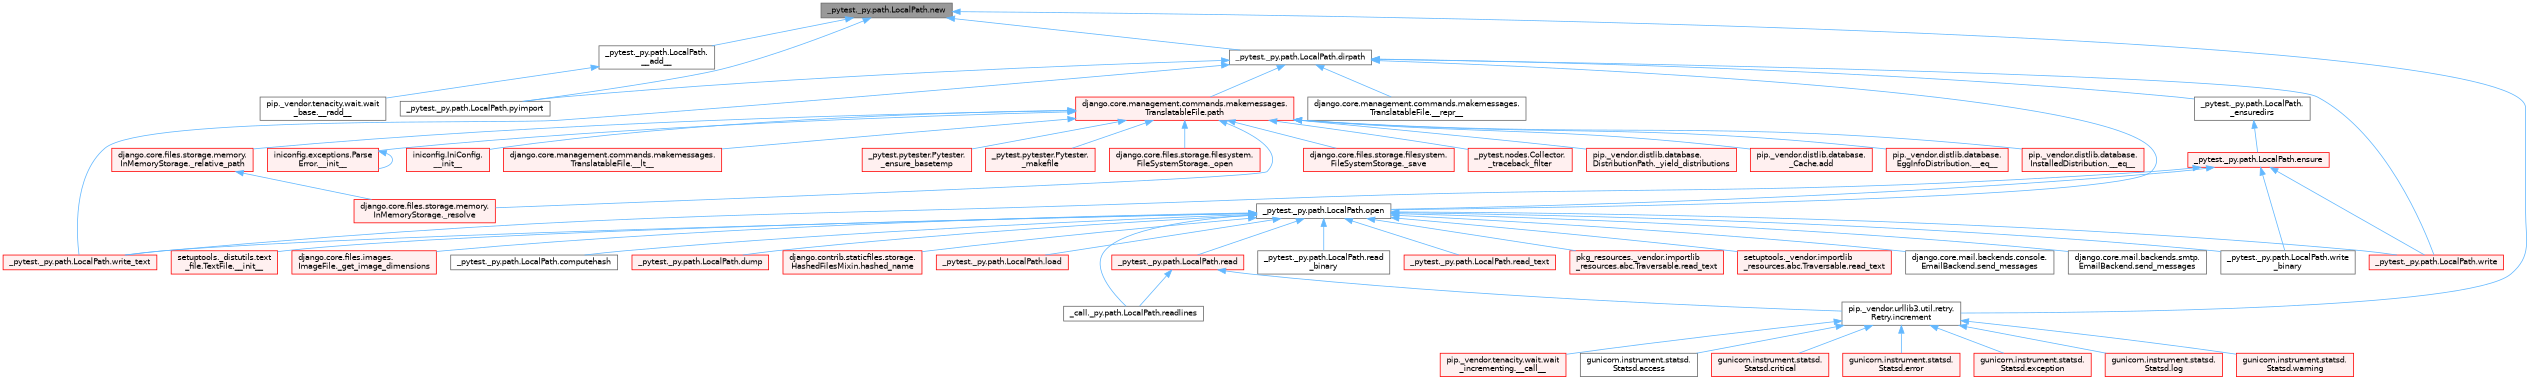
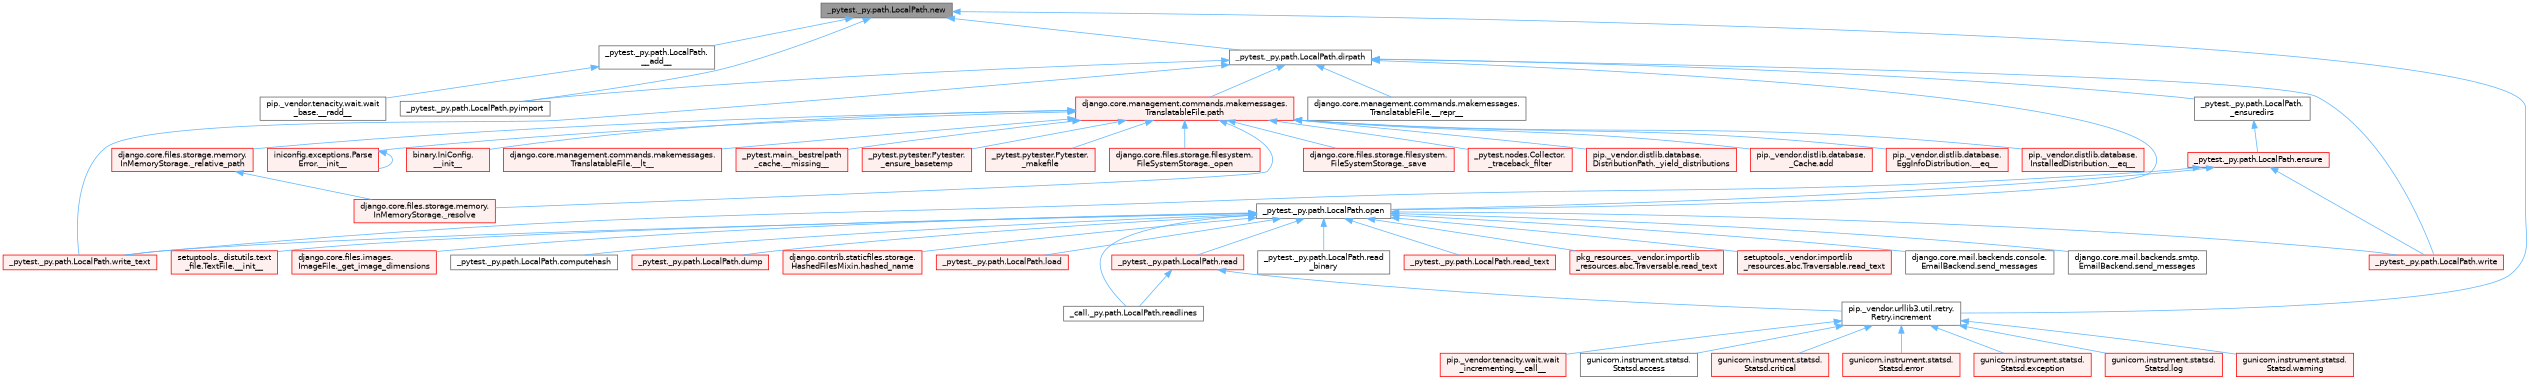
node "iniconfig.IniConfig. __init__": label "iniconfig.IniConfig. __init__" -> "binary.IniConfig. __init__"
node "_pytest.main._bestrelpath _cache.__missing__": added
node "_pytest._py.path.LocalPath.write _binary": removed
